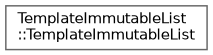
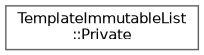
node "TemplateImmutableList ::TemplateImmutableList": label "TemplateImmutableList ::TemplateImmutableList" -> "TemplateImmutableList ::Private"
